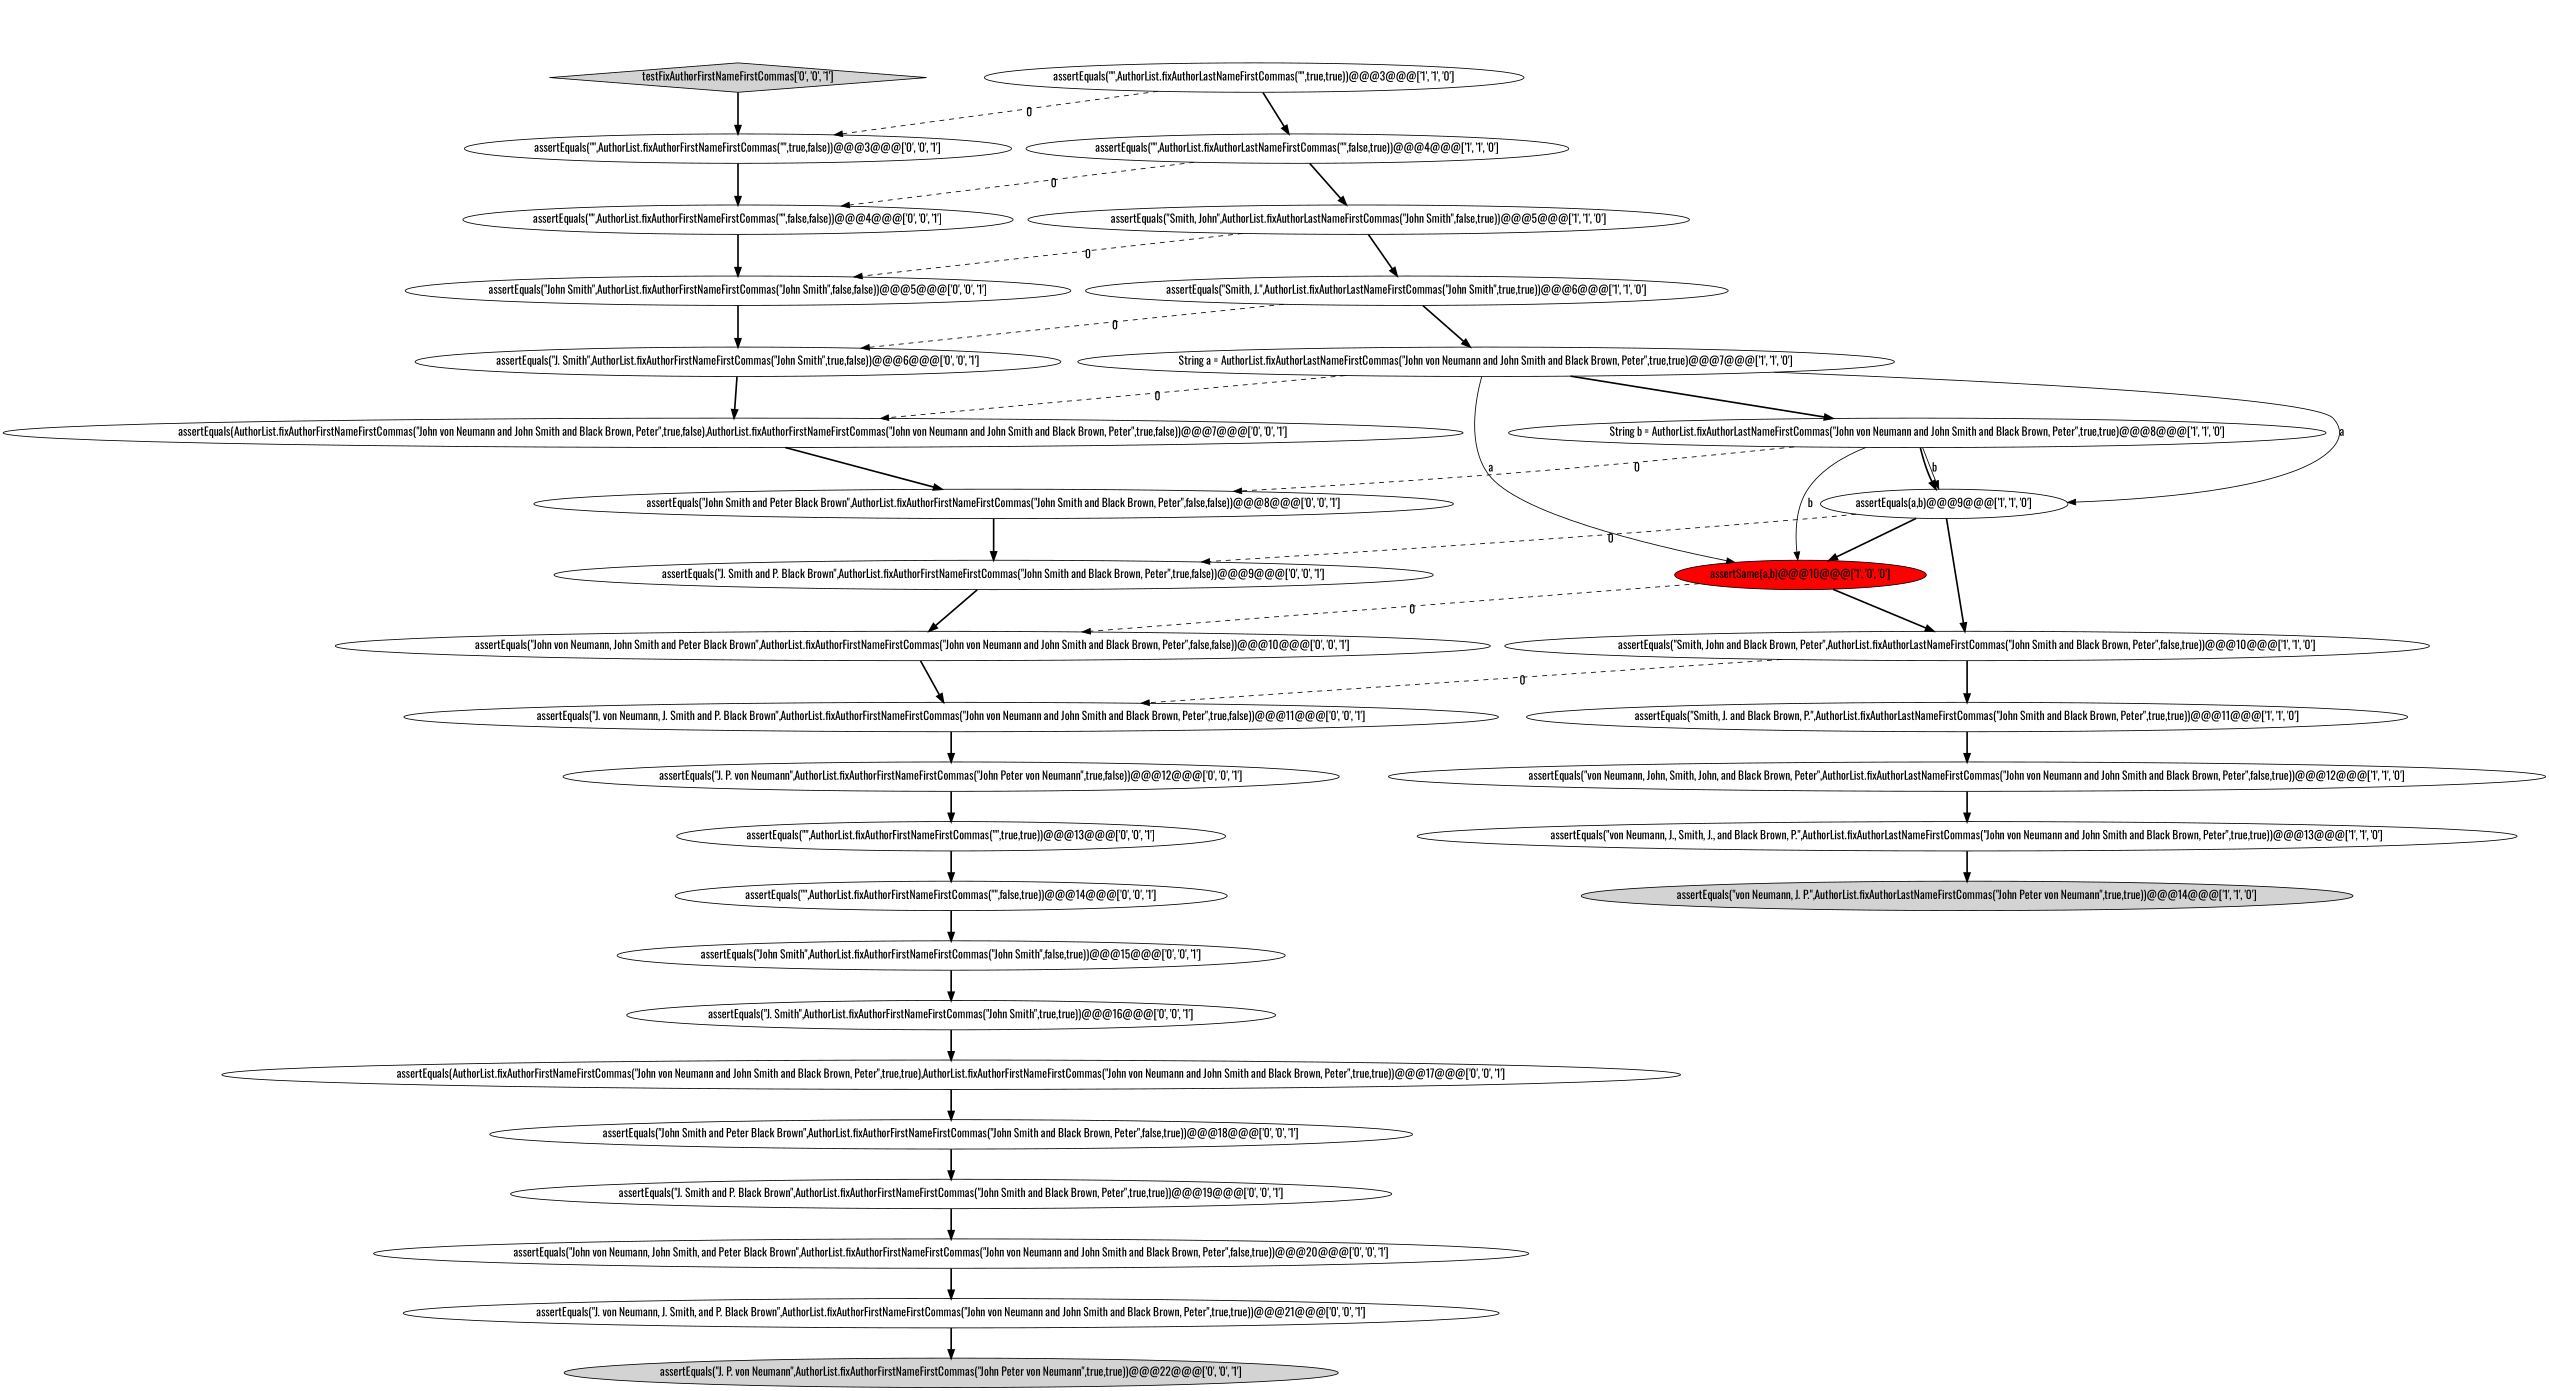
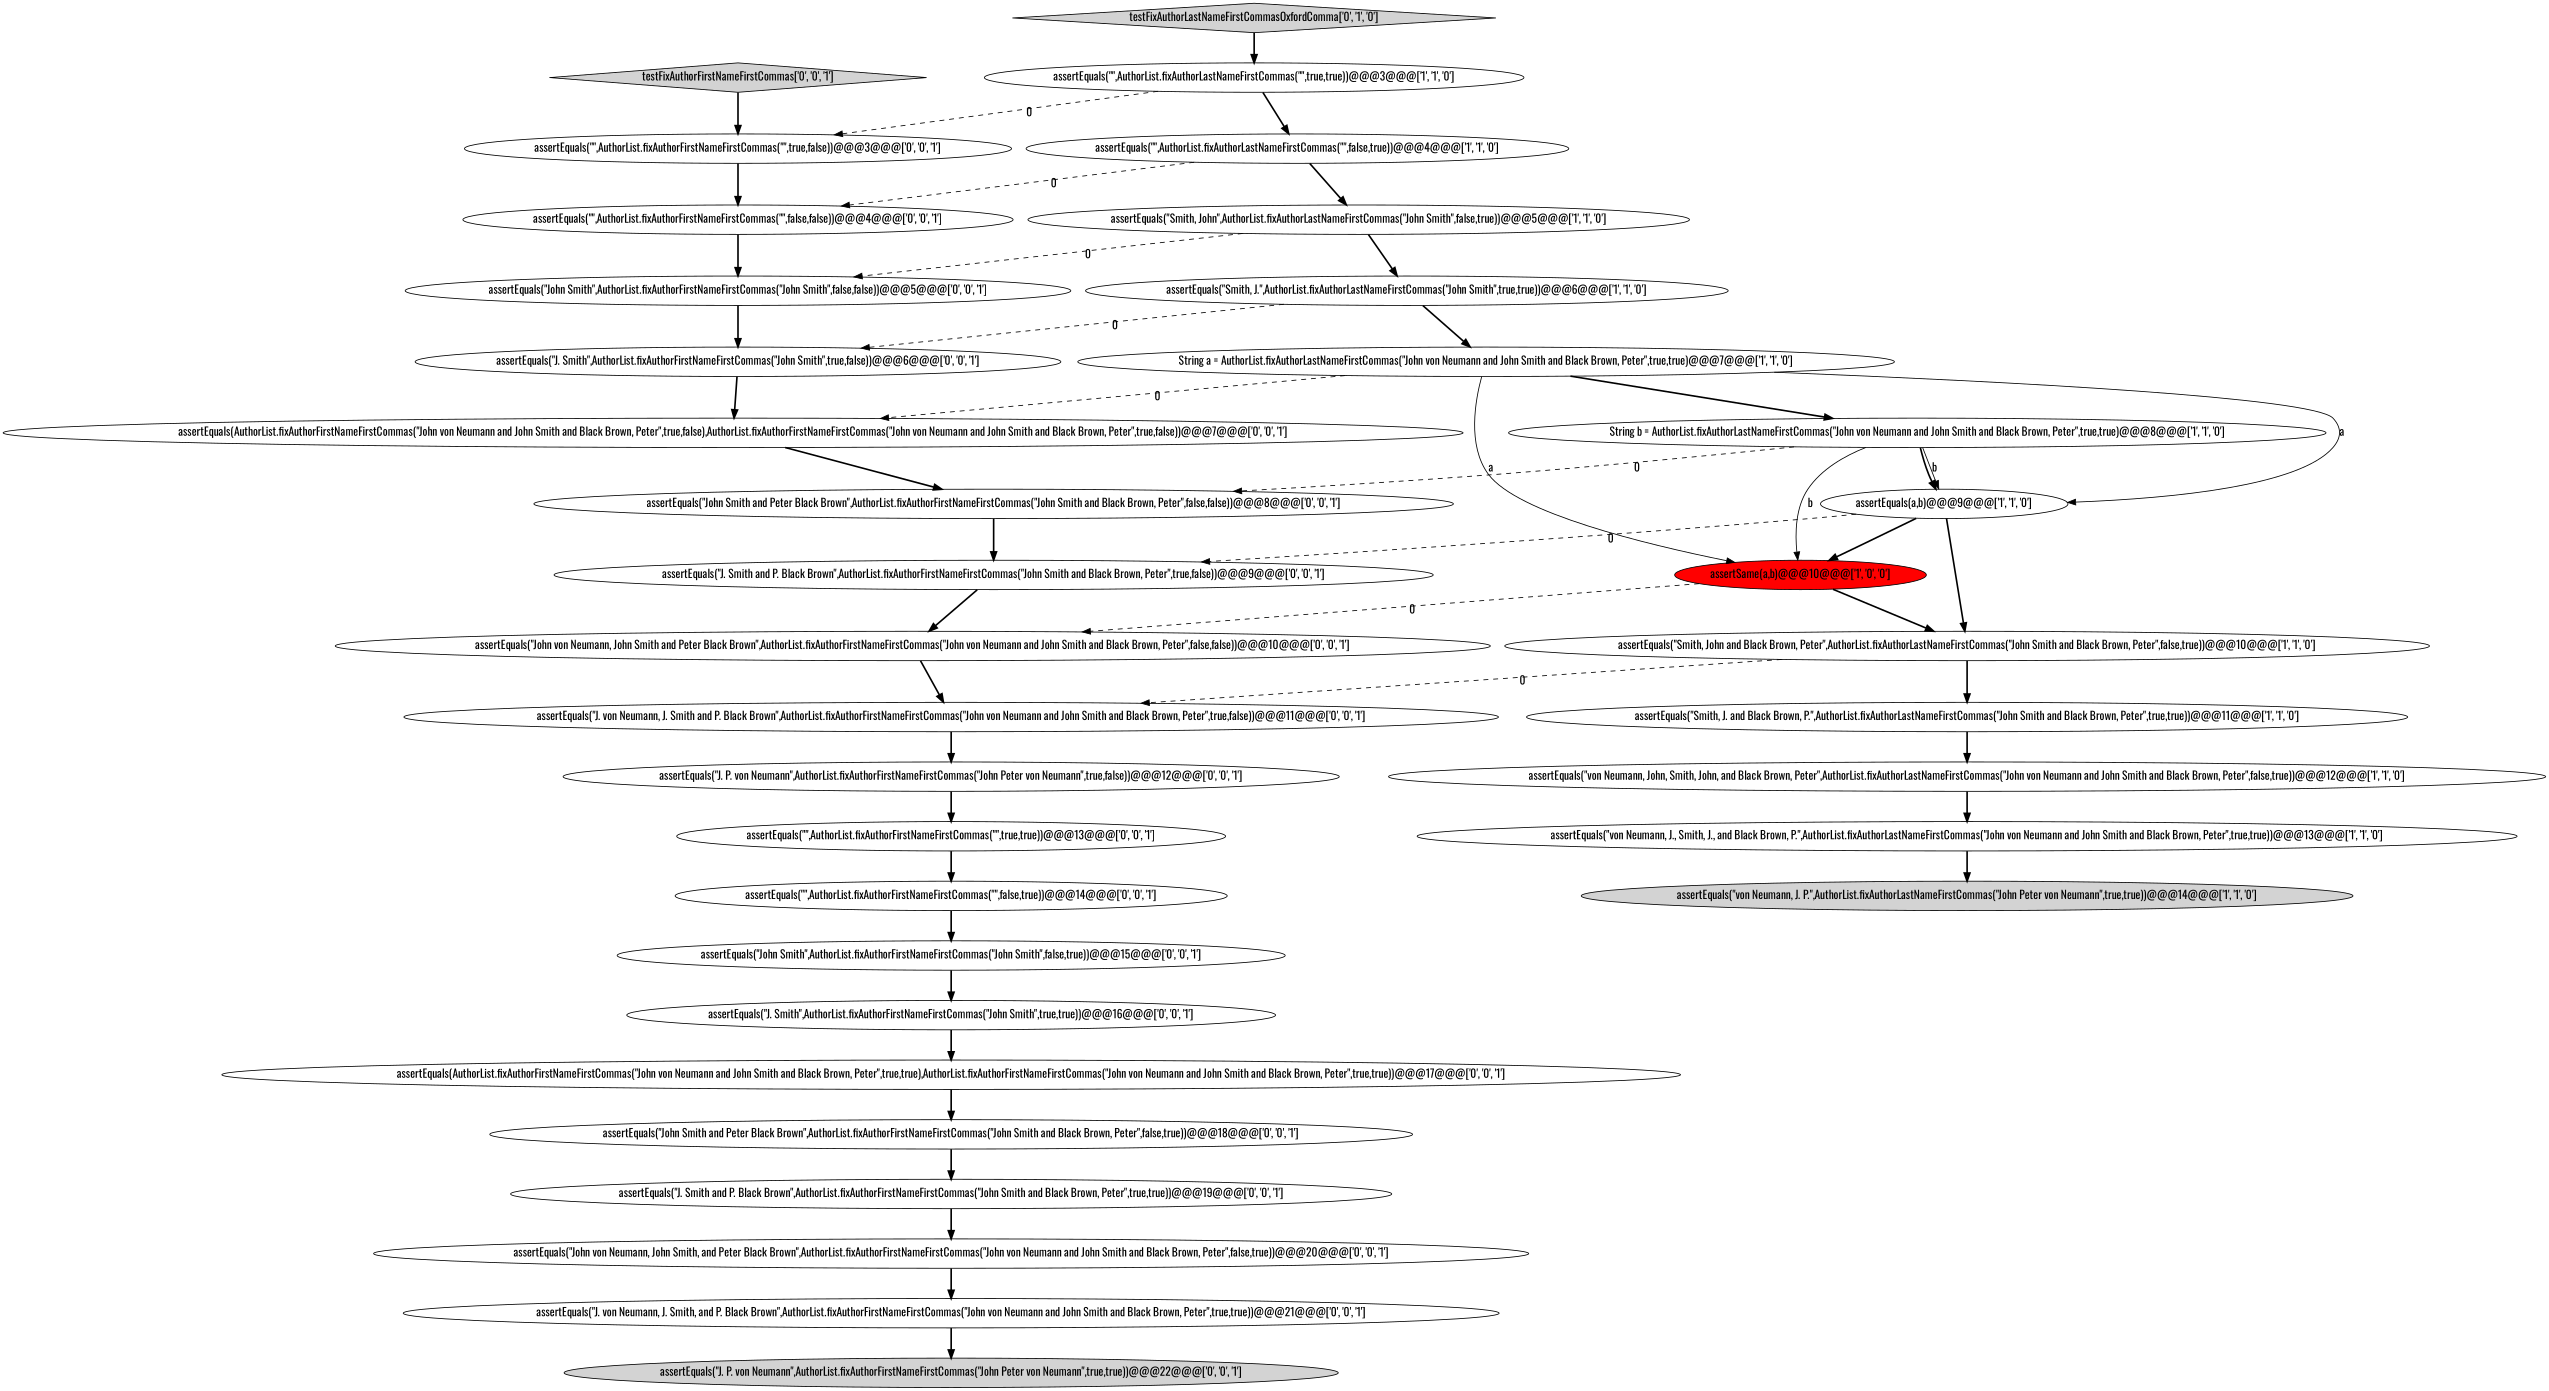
node "testFixAuthorLastNameFirstCommasOxfordComma['0', '1', '0']": added
